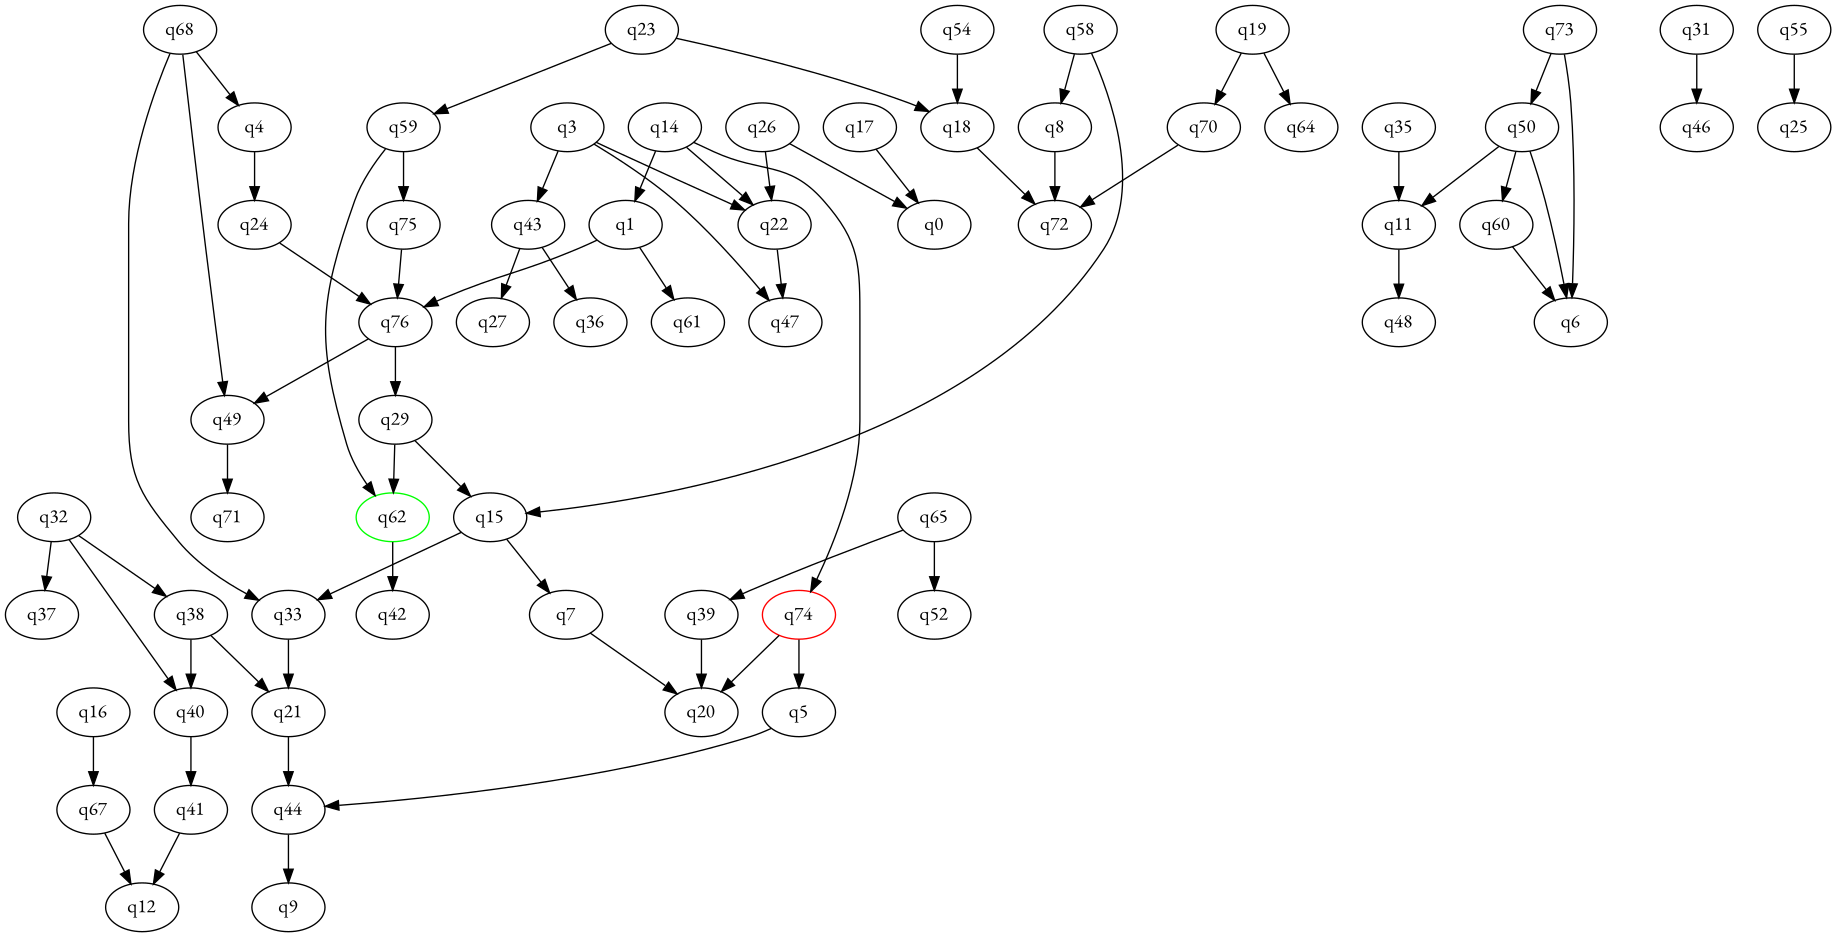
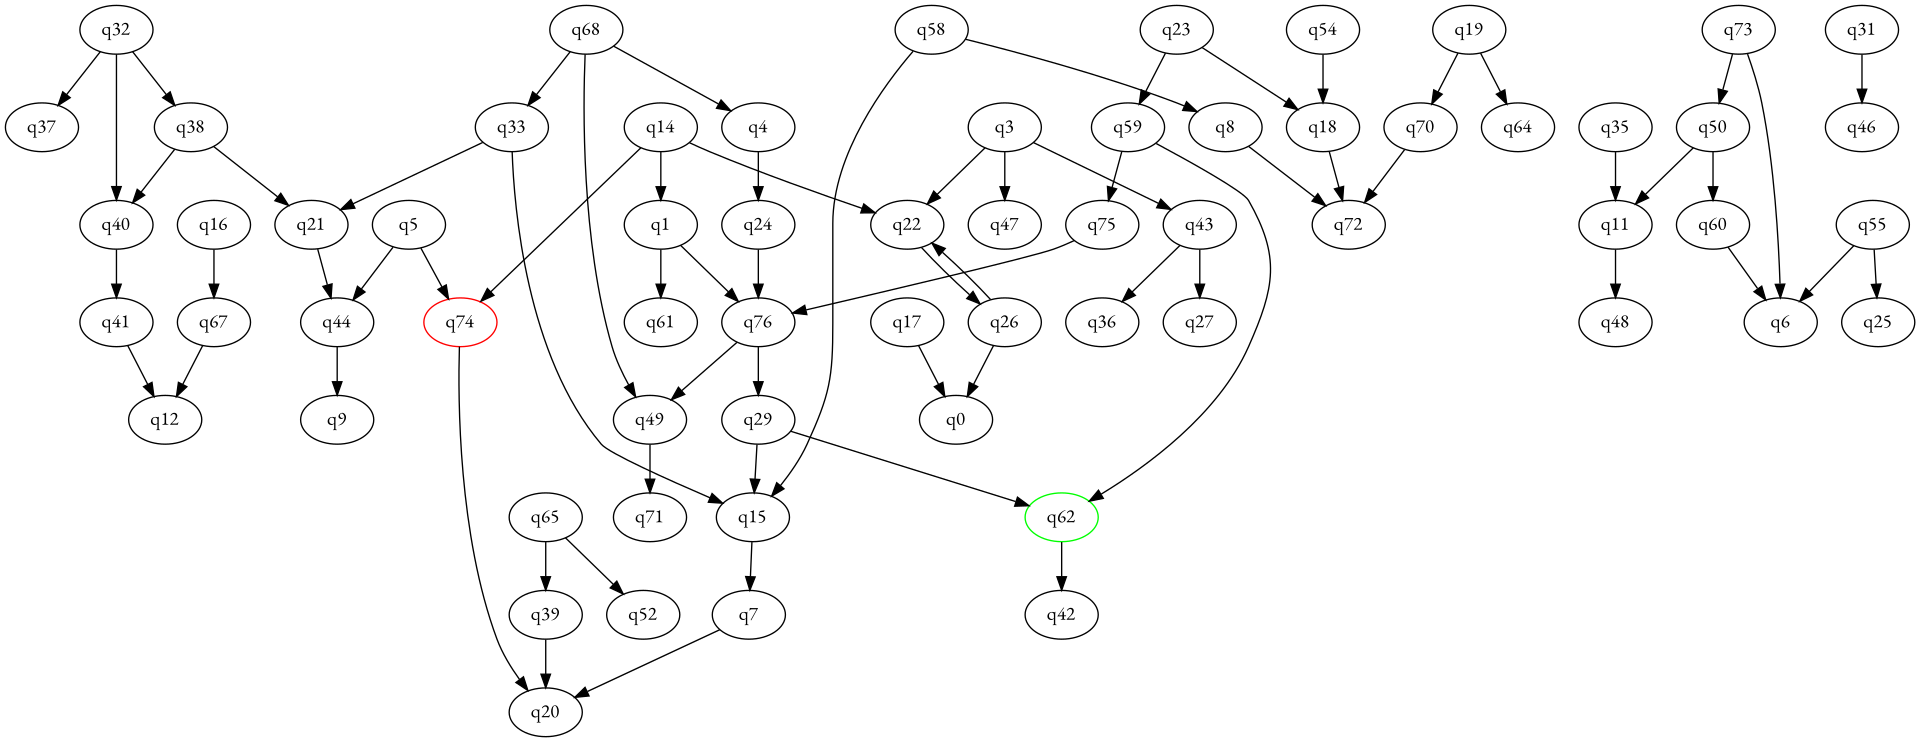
edge "q50" -> "q6": now "q55" -> "q6"
edge "q22" -> "q47": now "q22" -> "q26"
edge "q15" -> "q33": reversed
edge "q74" -> "q5": reversed
